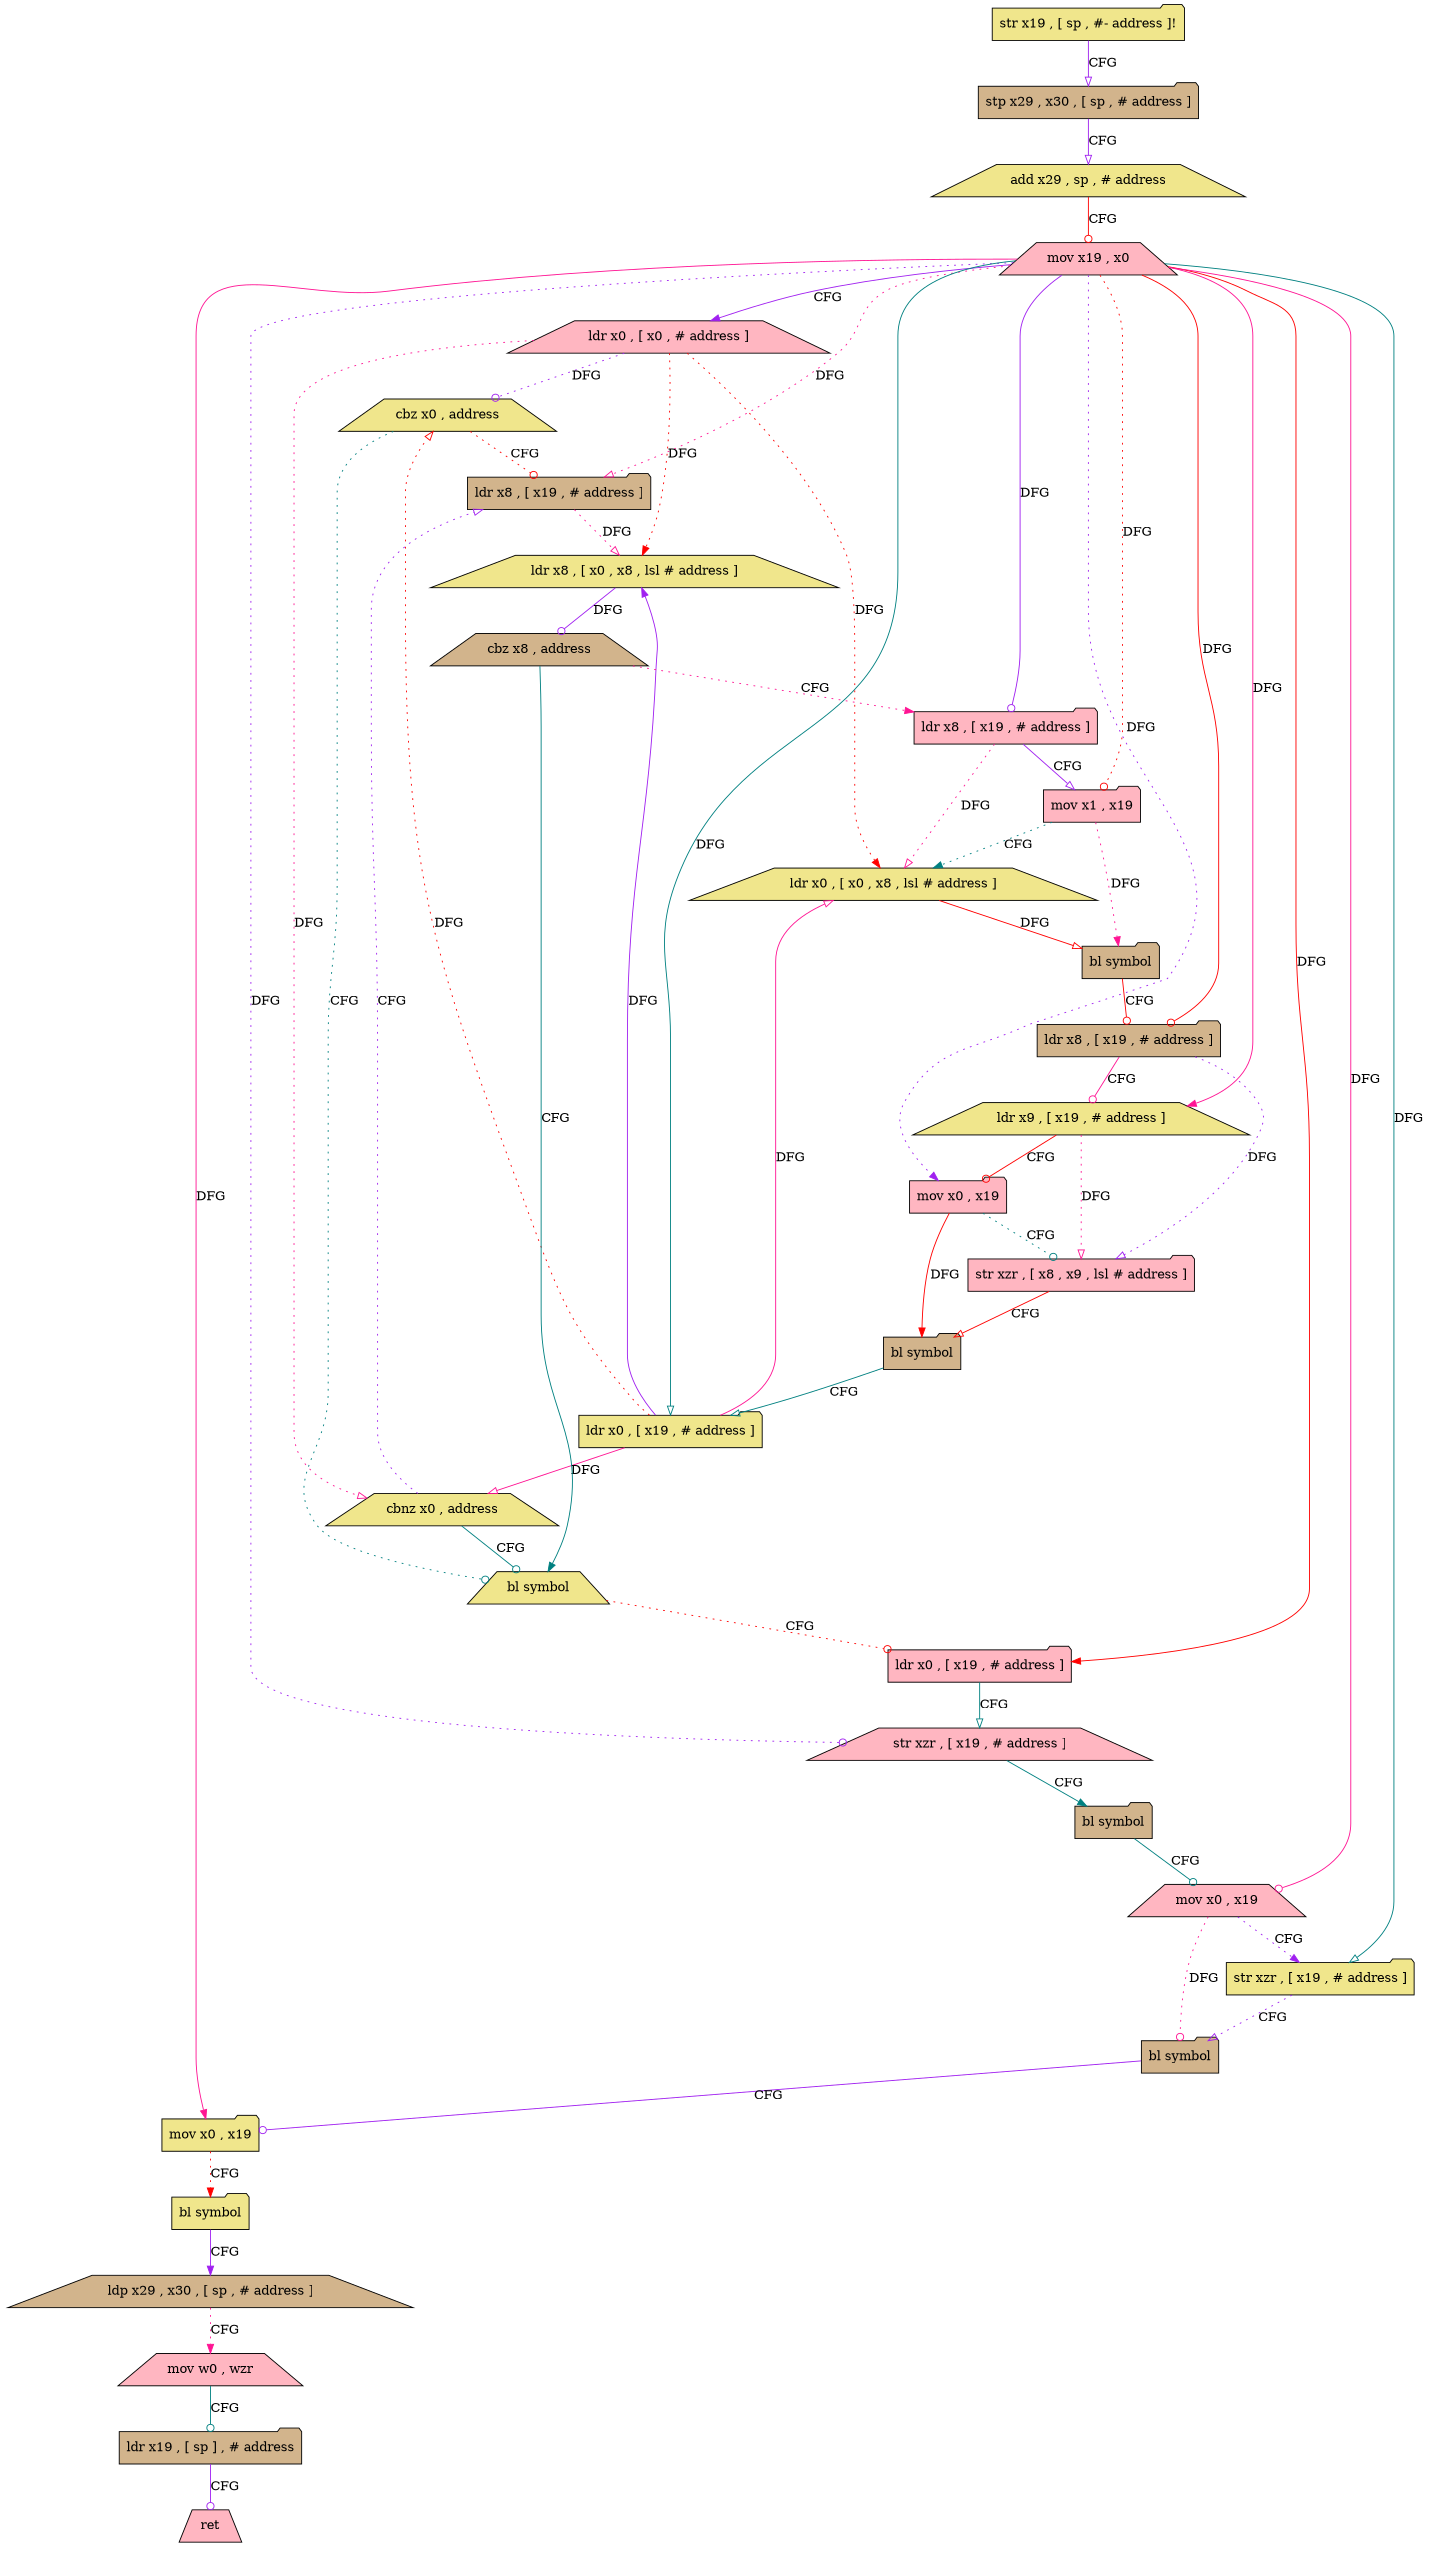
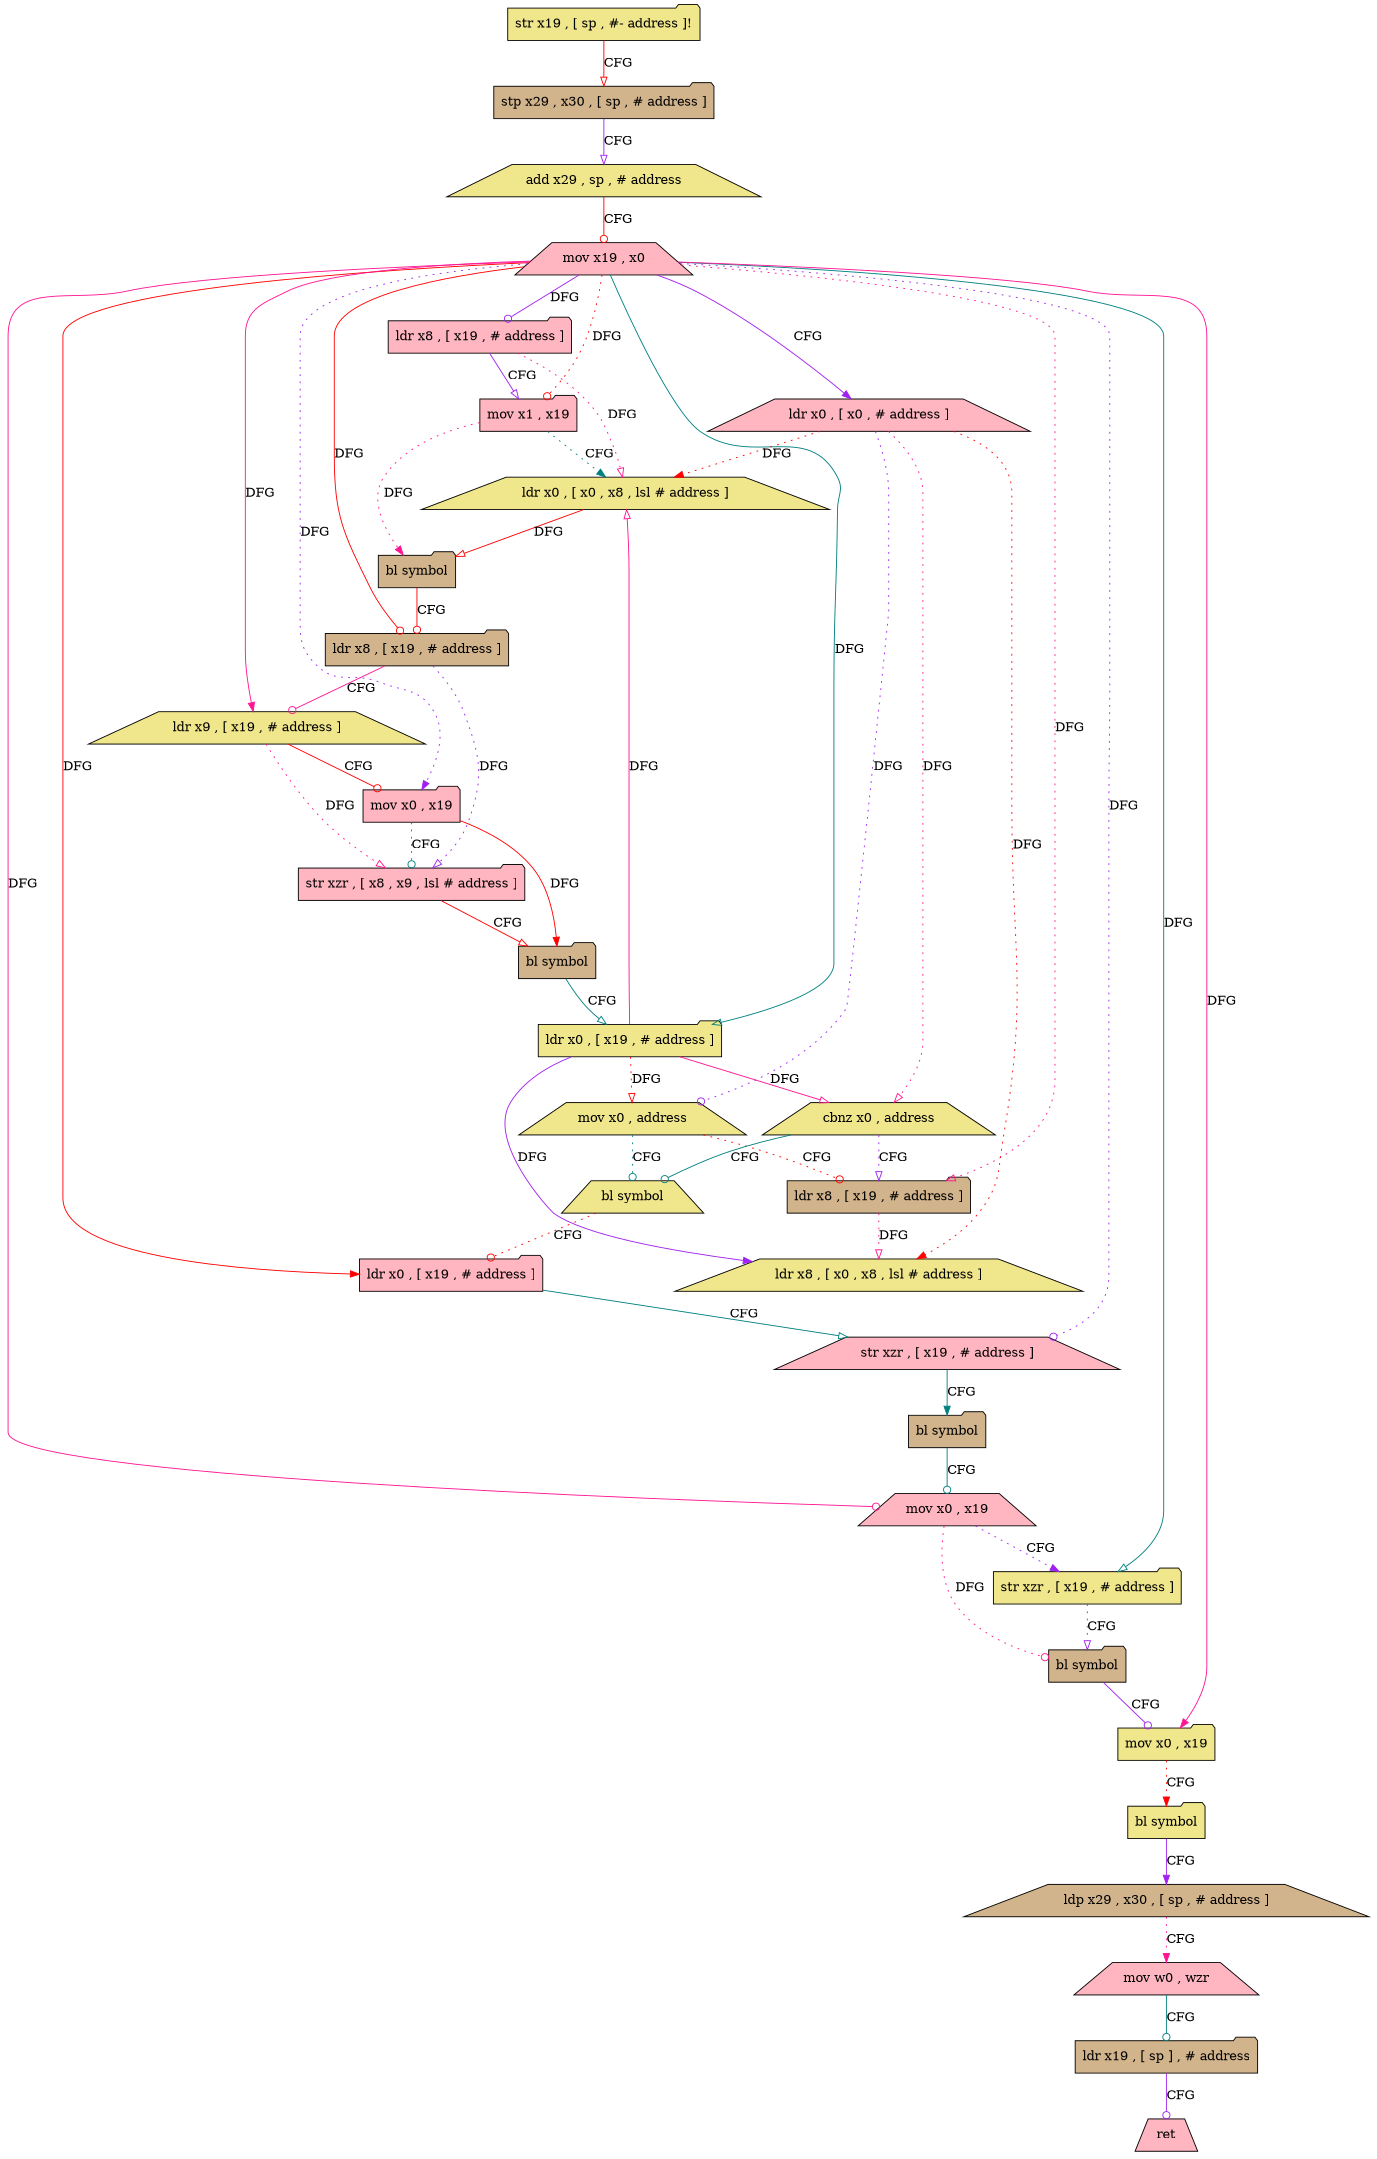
edge "str x19 , [ sp , #- address ]!" -> "stp x29 , x30 , [ sp , # address ]": color purple -> red
node "cbz x0 , address": label "cbz x0 , address" -> "mov x0 , address"
node "cbz x8 , address": removed
